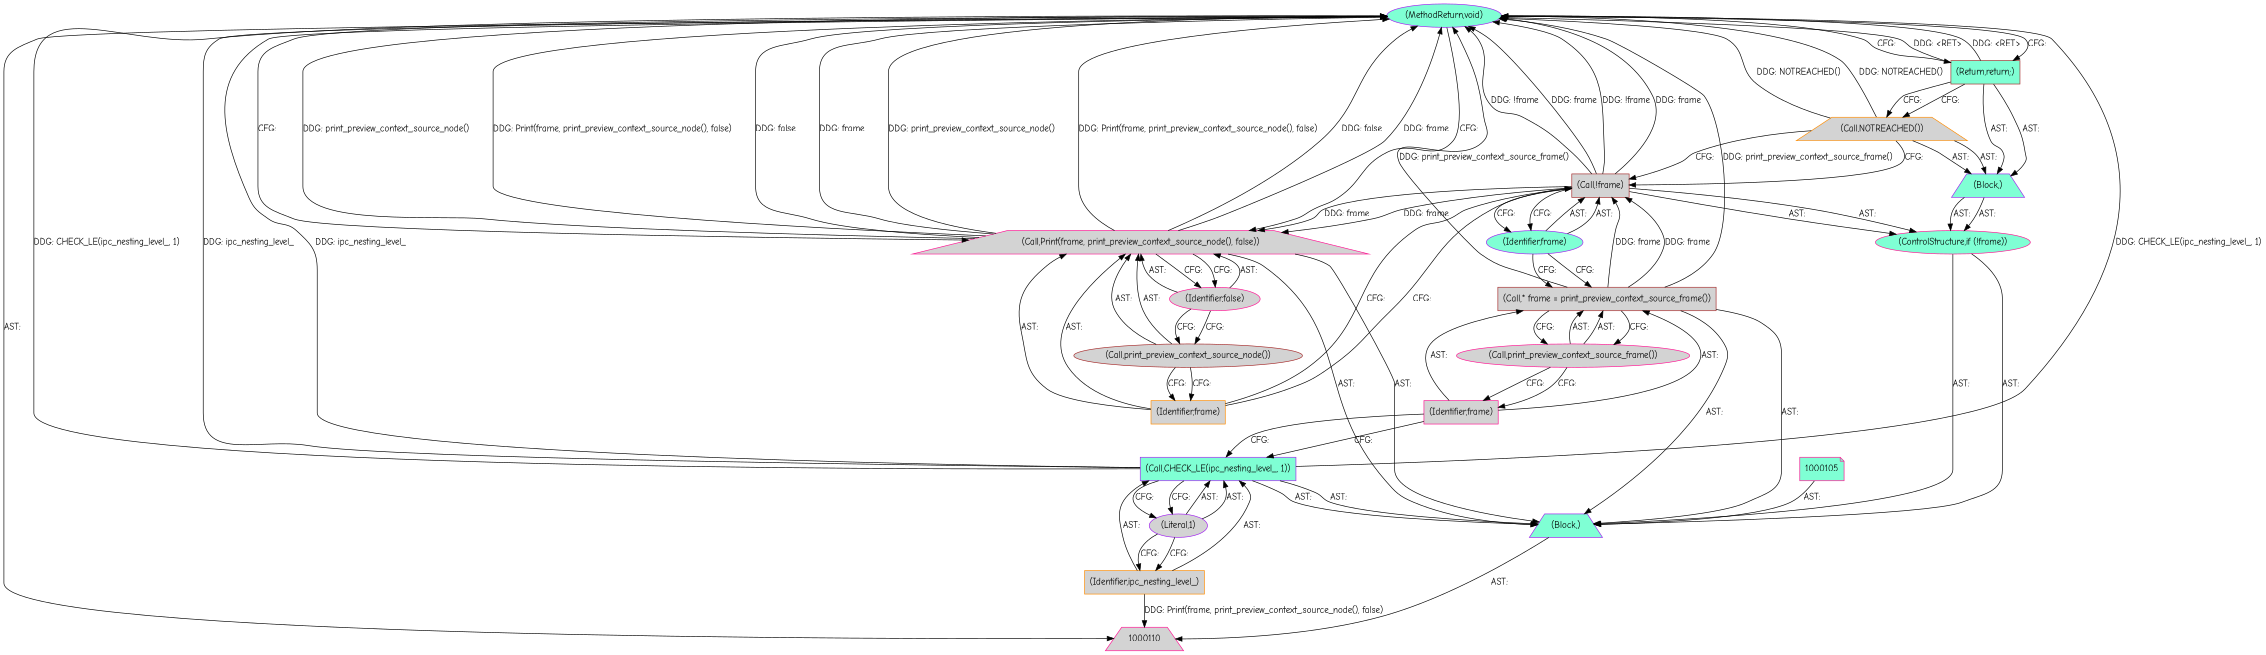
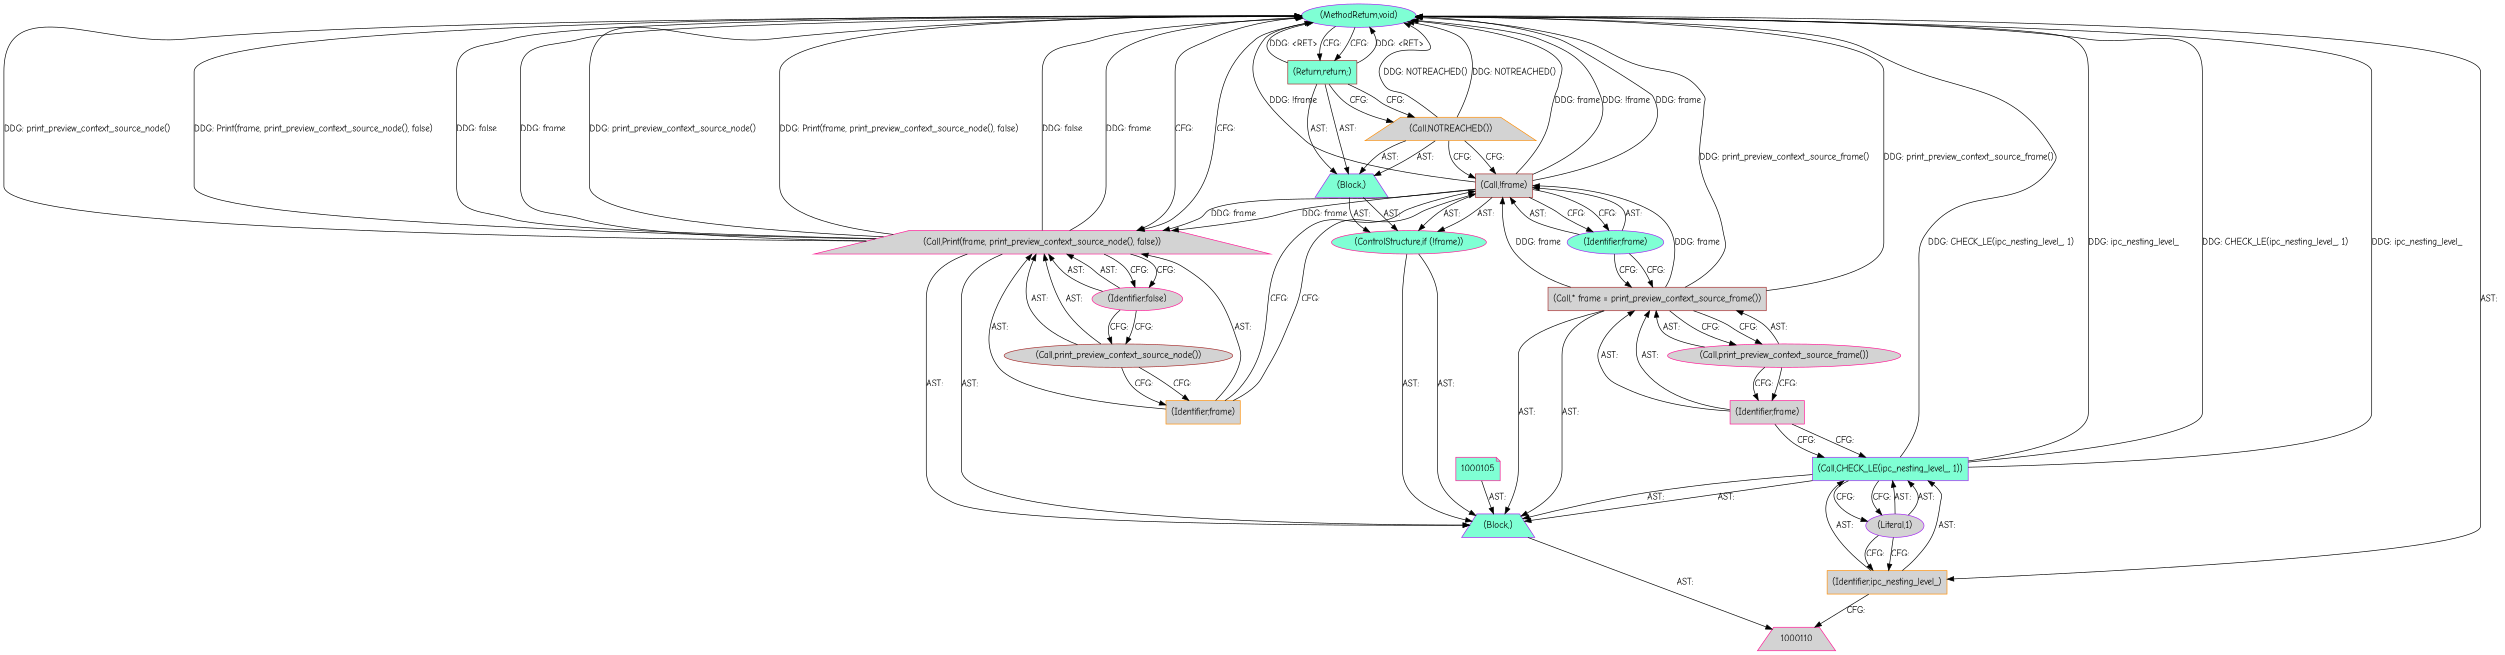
edge "(MethodReturn,void)" -> "1000110": now "(MethodReturn,void)" -> "(Identifier,ipc_nesting_level_)"
edge "(Identifier,ipc_nesting_level_)" -> "1000110": label "DDG: Print(frame, print_preview_context_.source_node(), false)" -> "CFG: "
